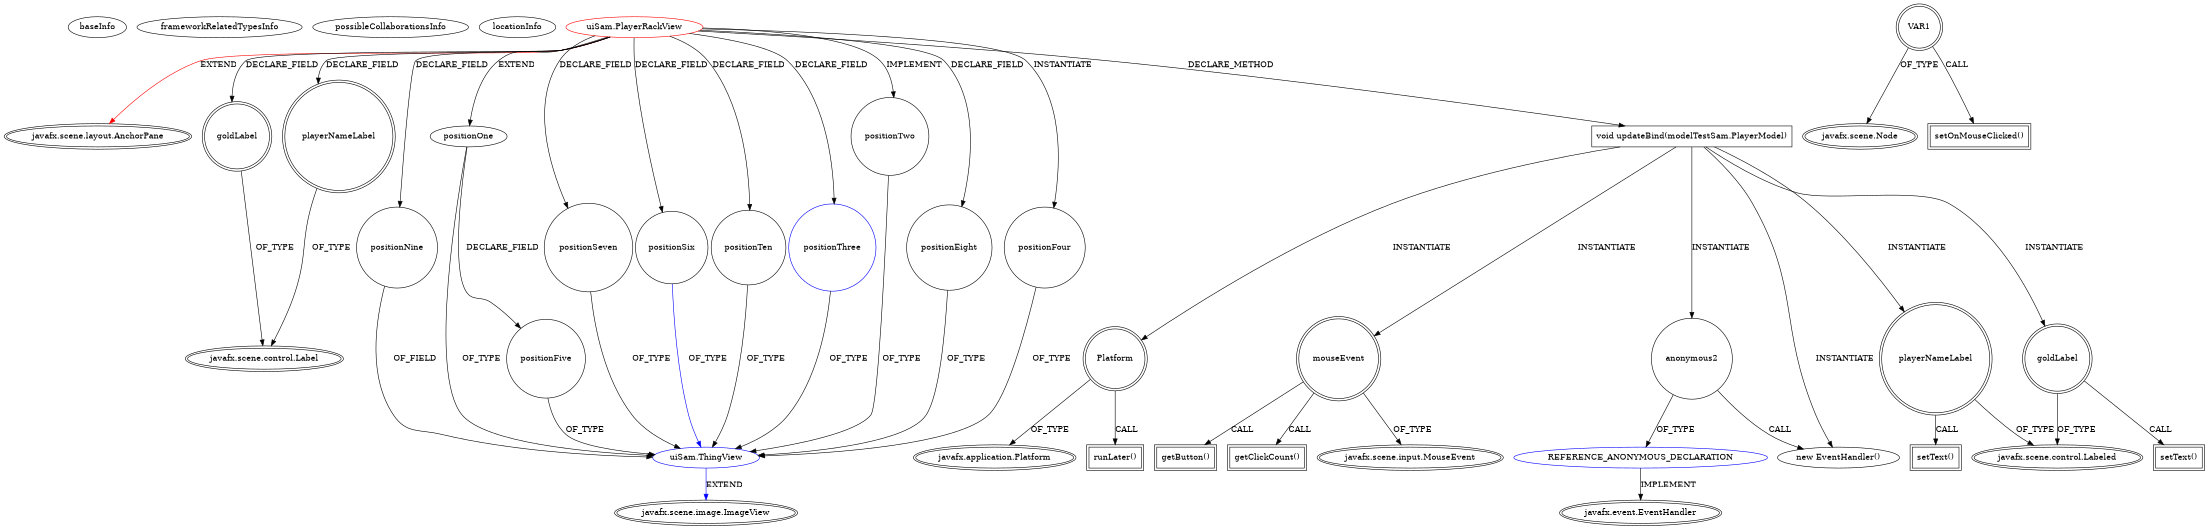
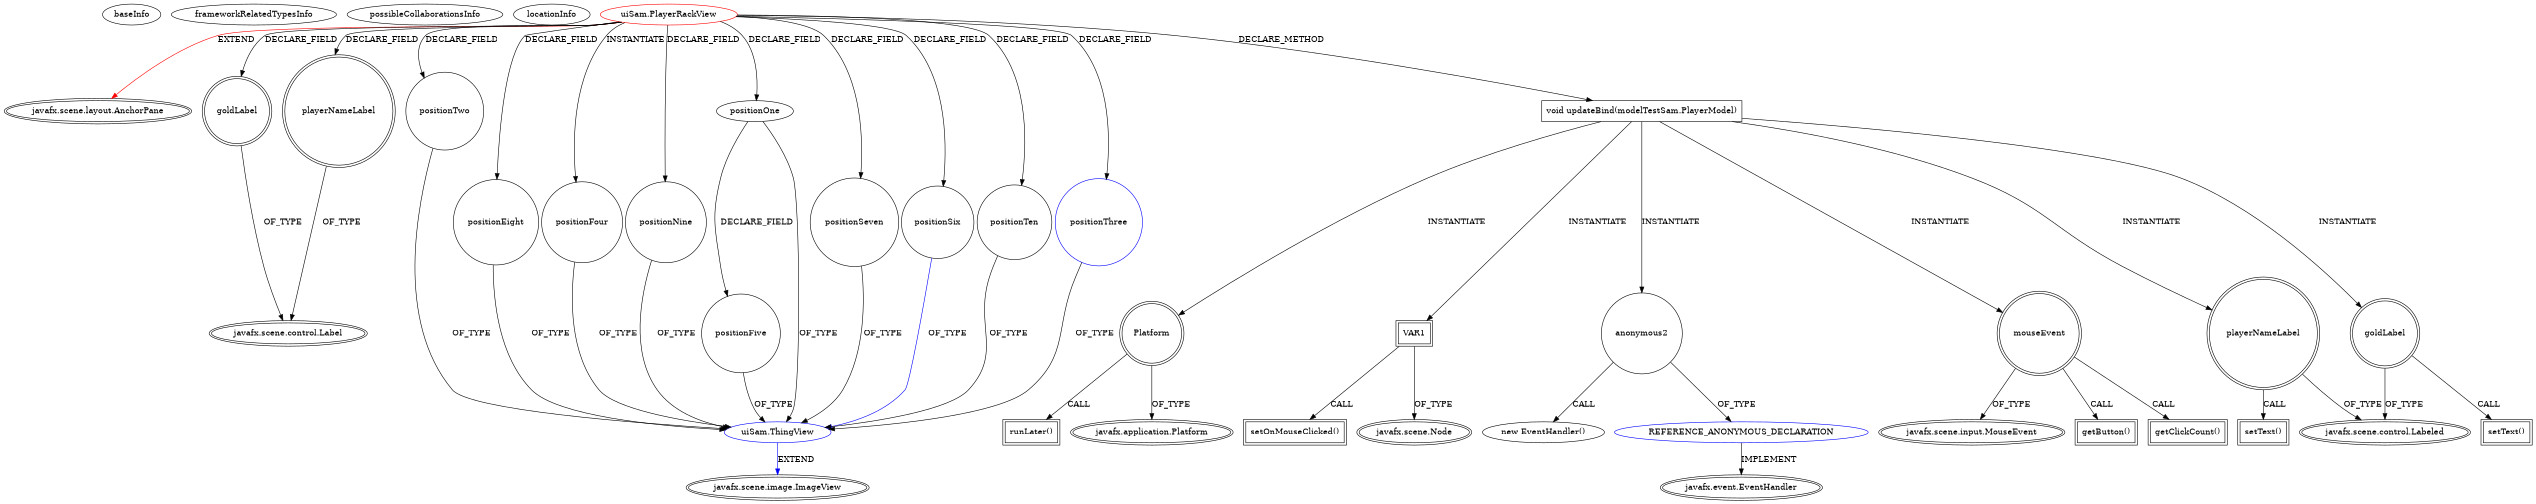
node "VAR1": shape circle -> box
edge "uiSam.PlayerRackView" -> "positionOne": label "EXTEND" -> "DECLARE_FIELD"
edge "uiSam.PlayerRackView" -> "positionTwo": label "IMPLEMENT" -> "DECLARE_FIELD"
edge "void updateBind(modelTestSam.PlayerModel)" -> "new EventHandler()": now "void updateBind(modelTestSam.PlayerModel)" -> "VAR1"
edge "positionNine" -> "uiSam.ThingView": label "OF_FIELD" -> "OF_TYPE"
